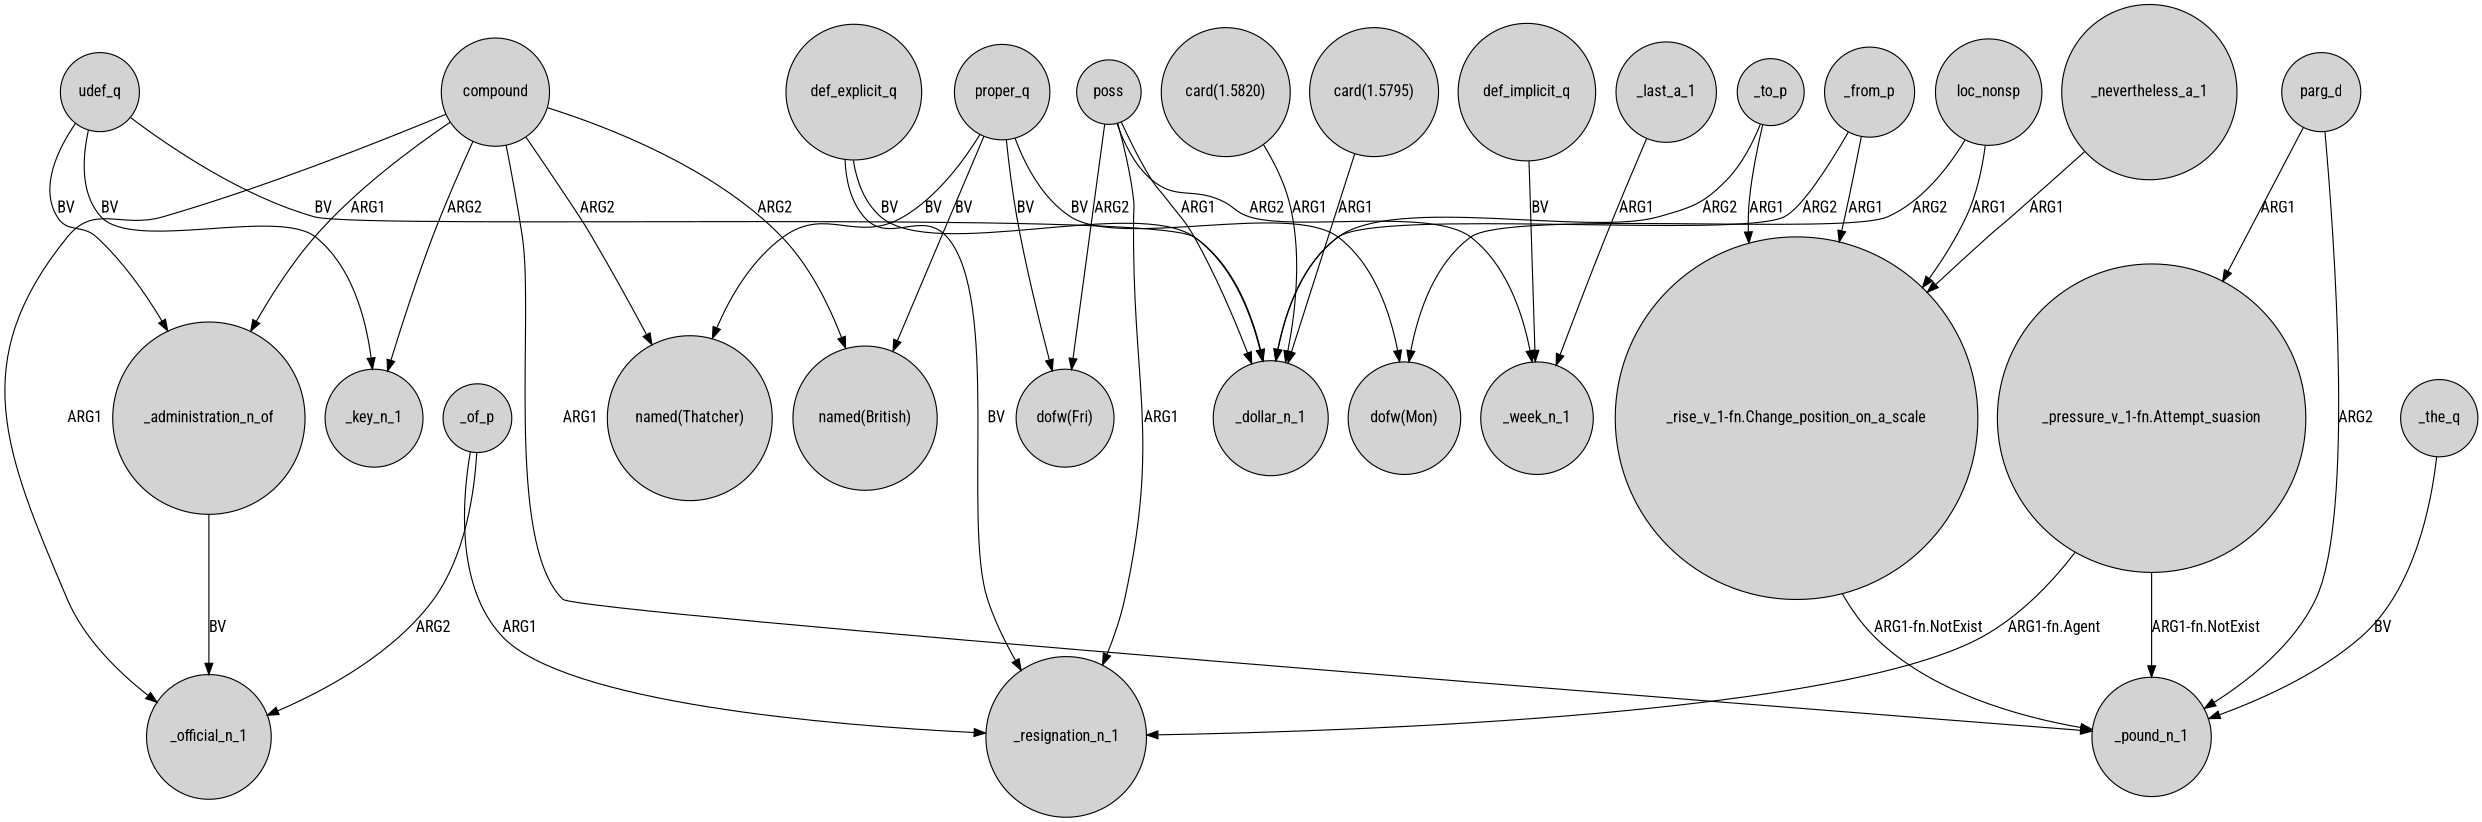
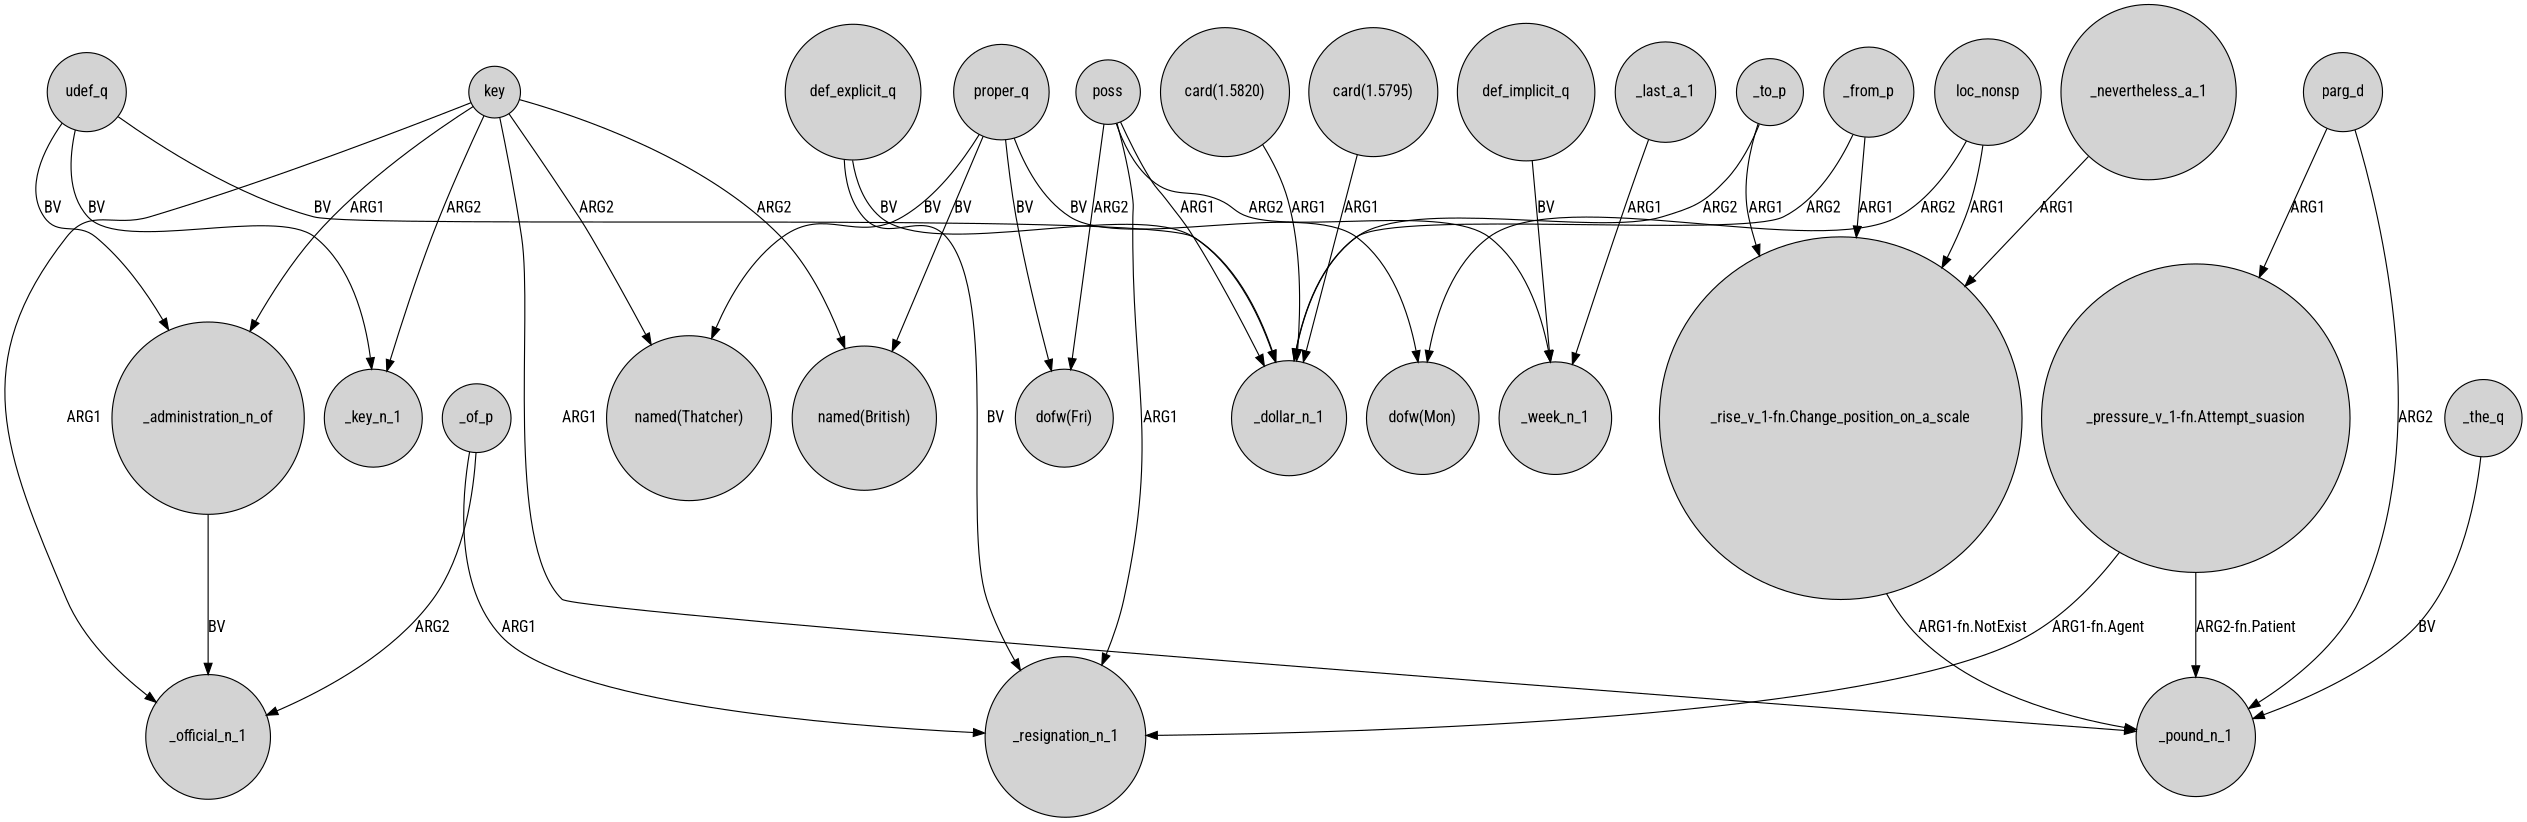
node "compound": label "compound" -> "key"
edge "_pressure_v_1-fn.Attempt_suasion" -> "_pound_n_1": label "ARG1-fn.NotExist" -> "ARG2-fn.Patient"
